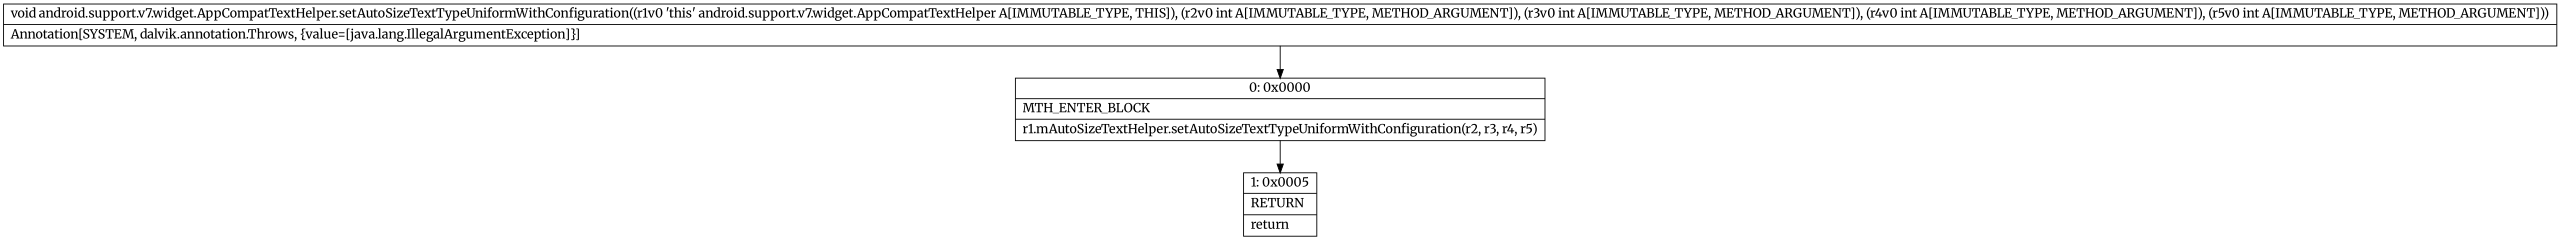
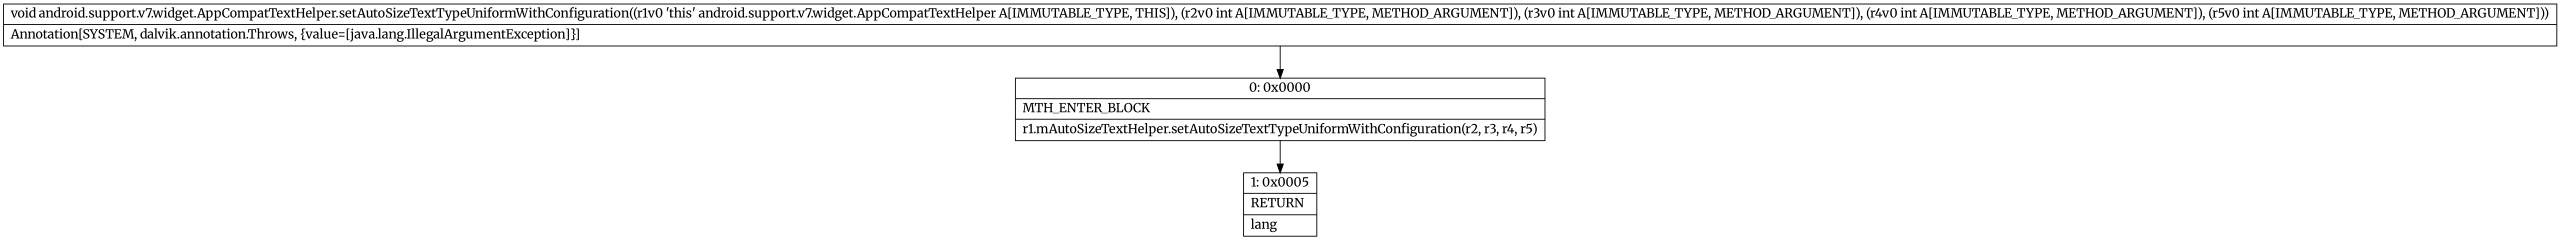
node "1: 0x0005": text "return" -> "lang"
